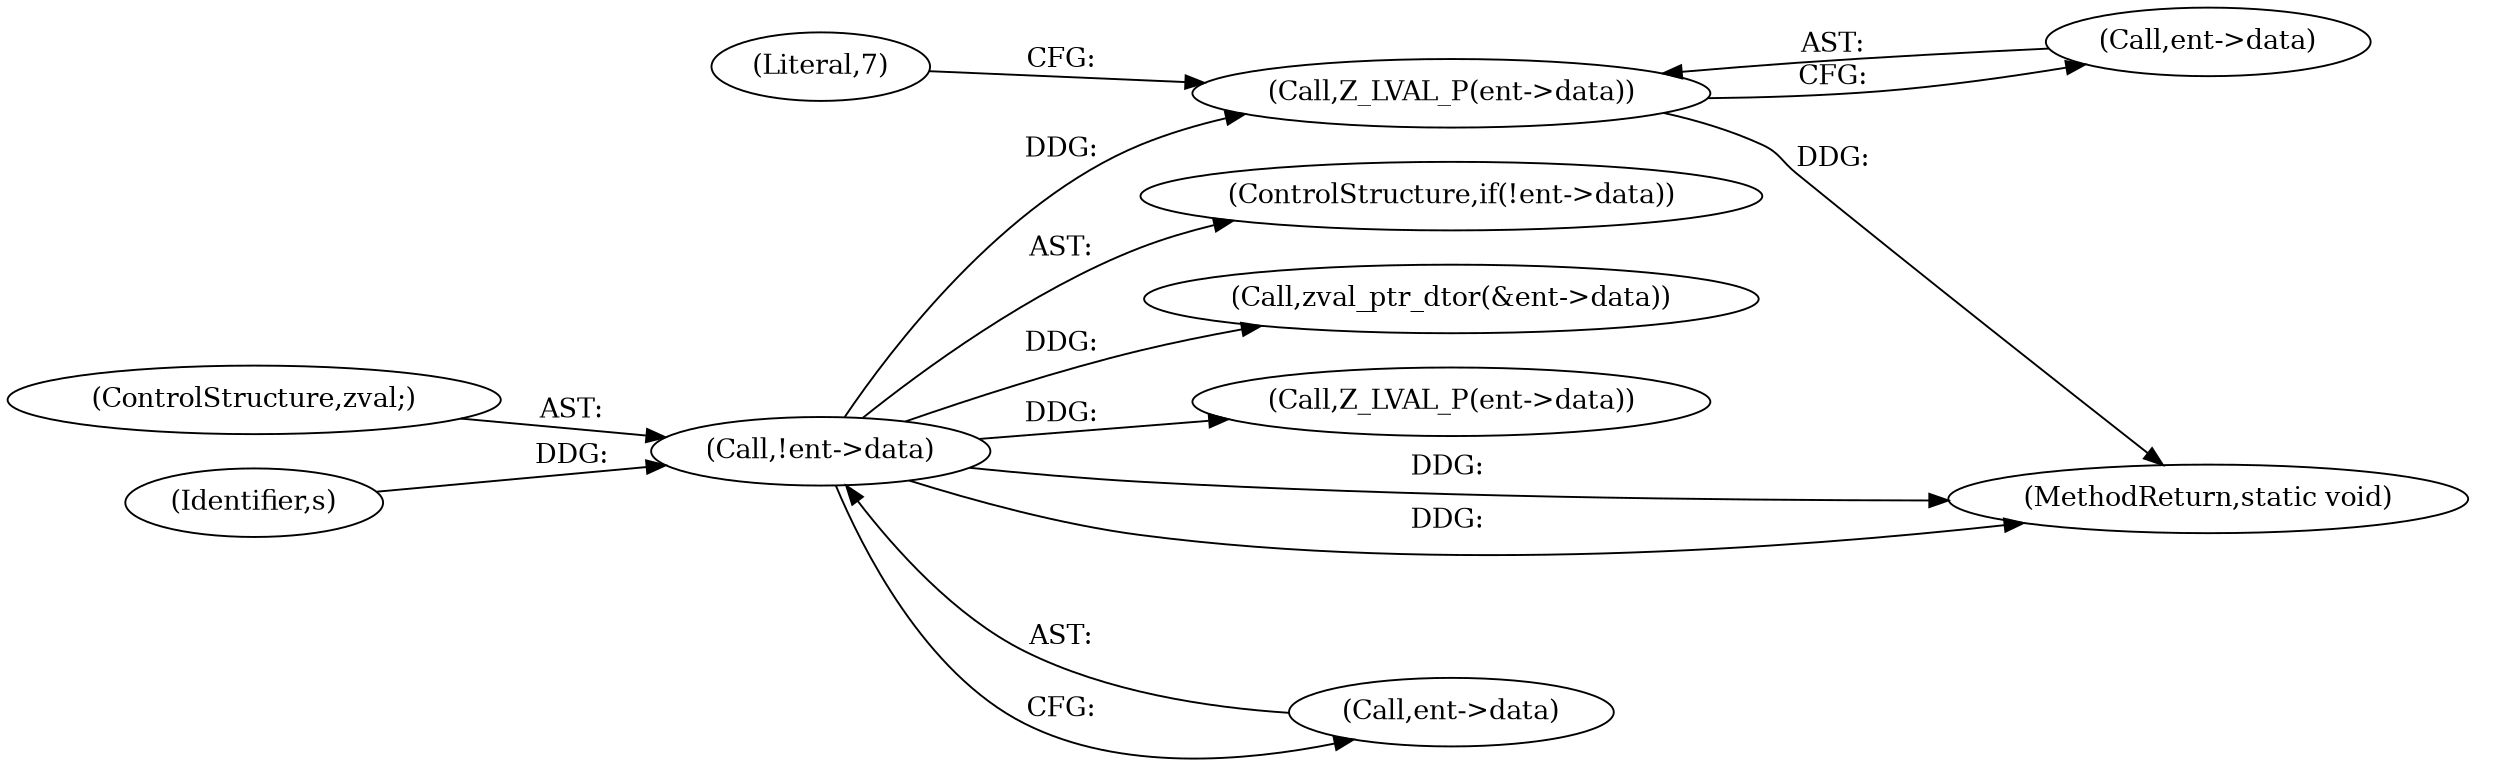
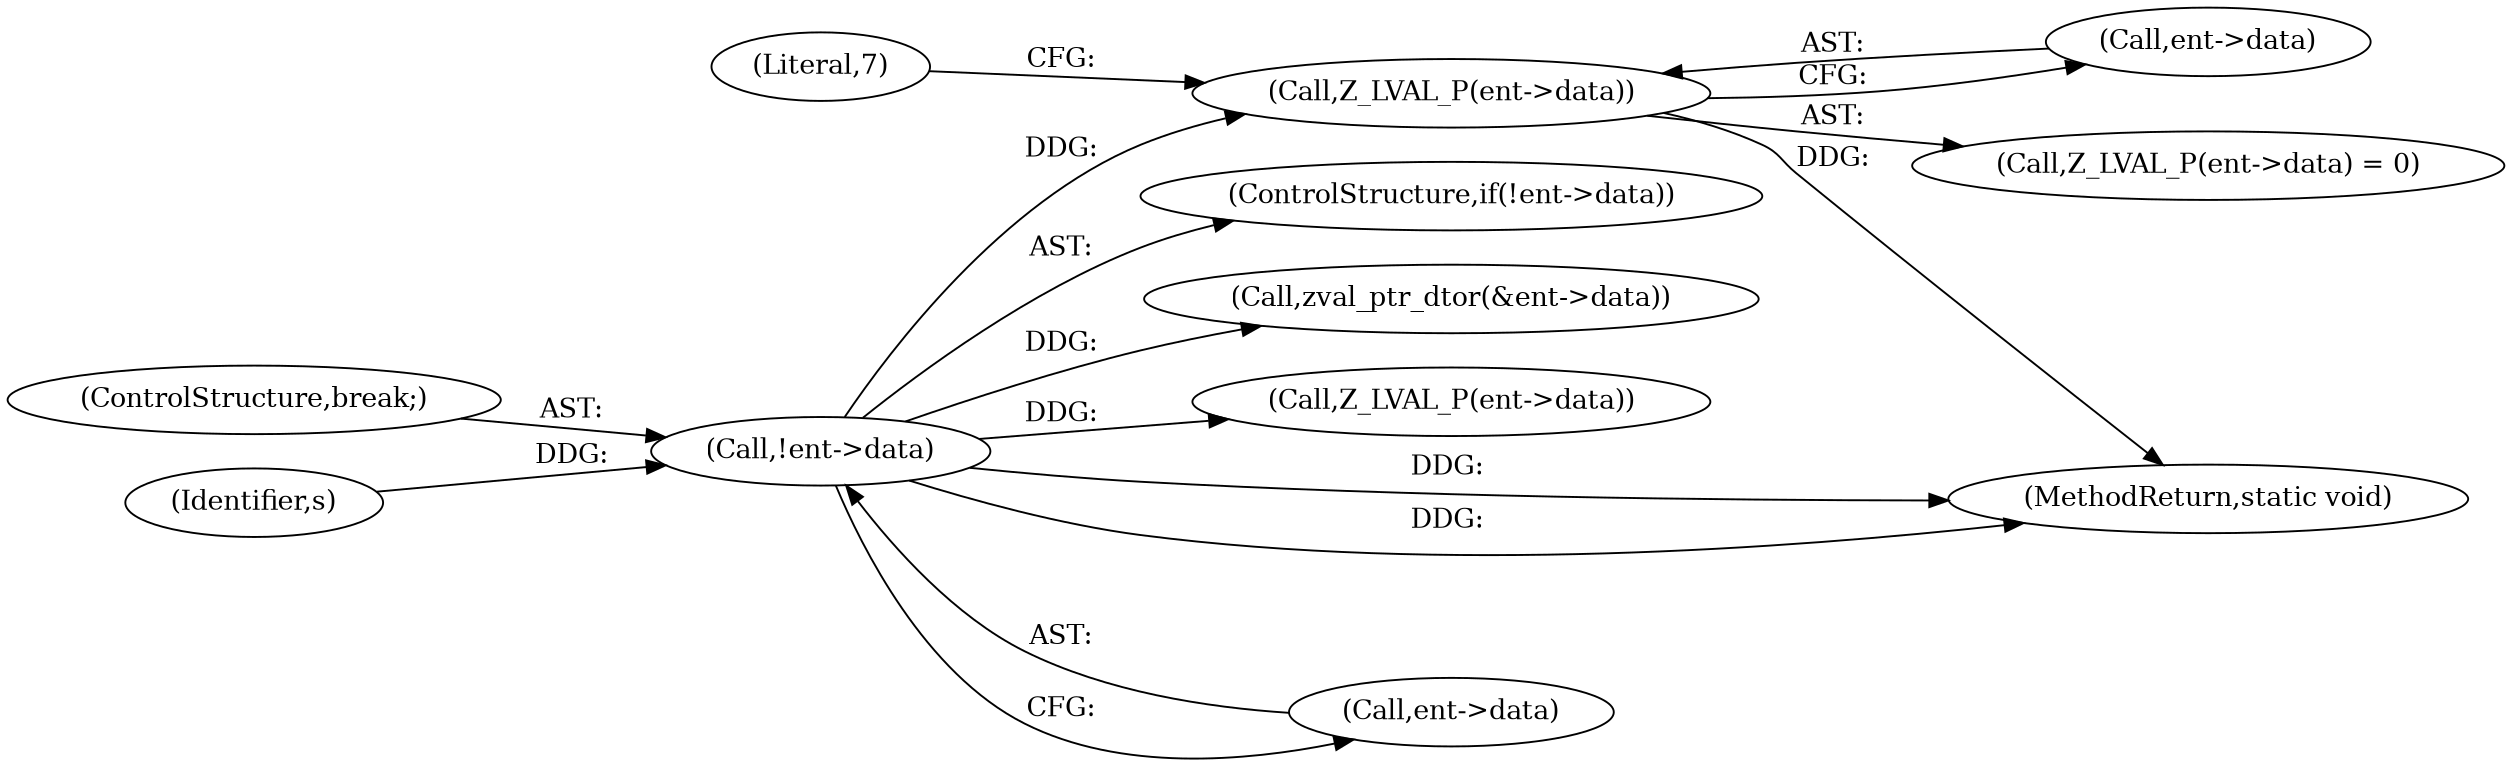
node "(Call,Z_LVAL_P(ent->data) = 0)": added
node "(ControlStructure,zval;)": label "(ControlStructure,zval;)" -> "(ControlStructure,break;)"
